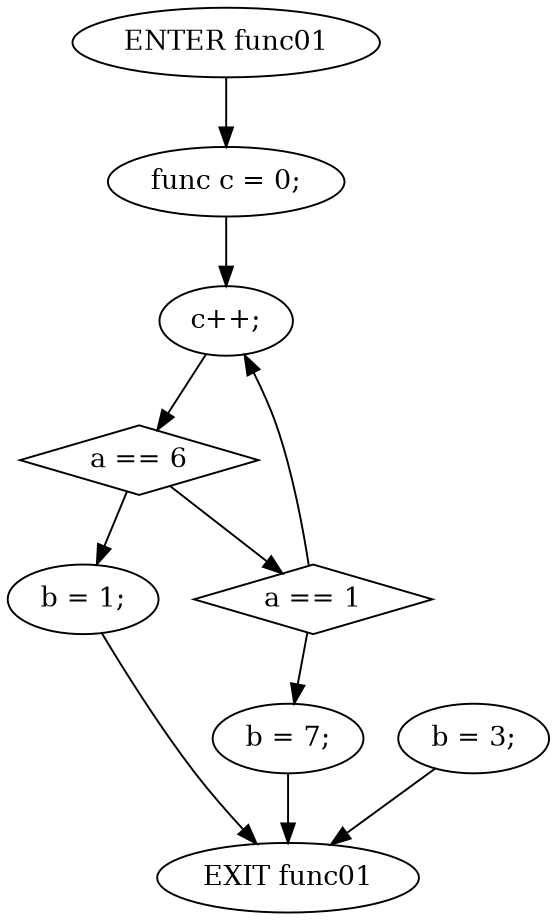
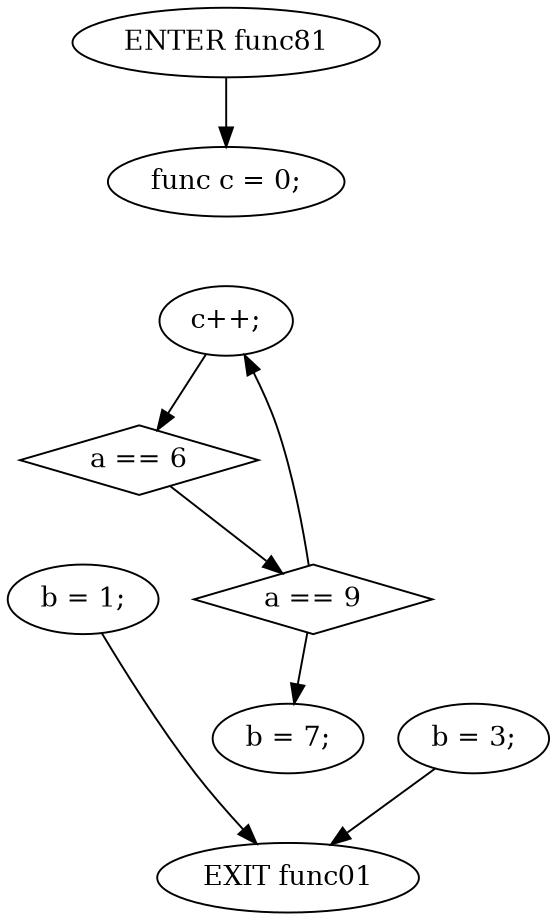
node "ENTER func01": label "ENTER func01" -> "ENTER func81"
edge "func c = 0;" -> "c++;": removed
edge "a == 6" -> "b = 1;": removed
node "a == 1": label "a == 1" -> "a == 9"
edge "b = 7;" -> "EXIT func01": removed
